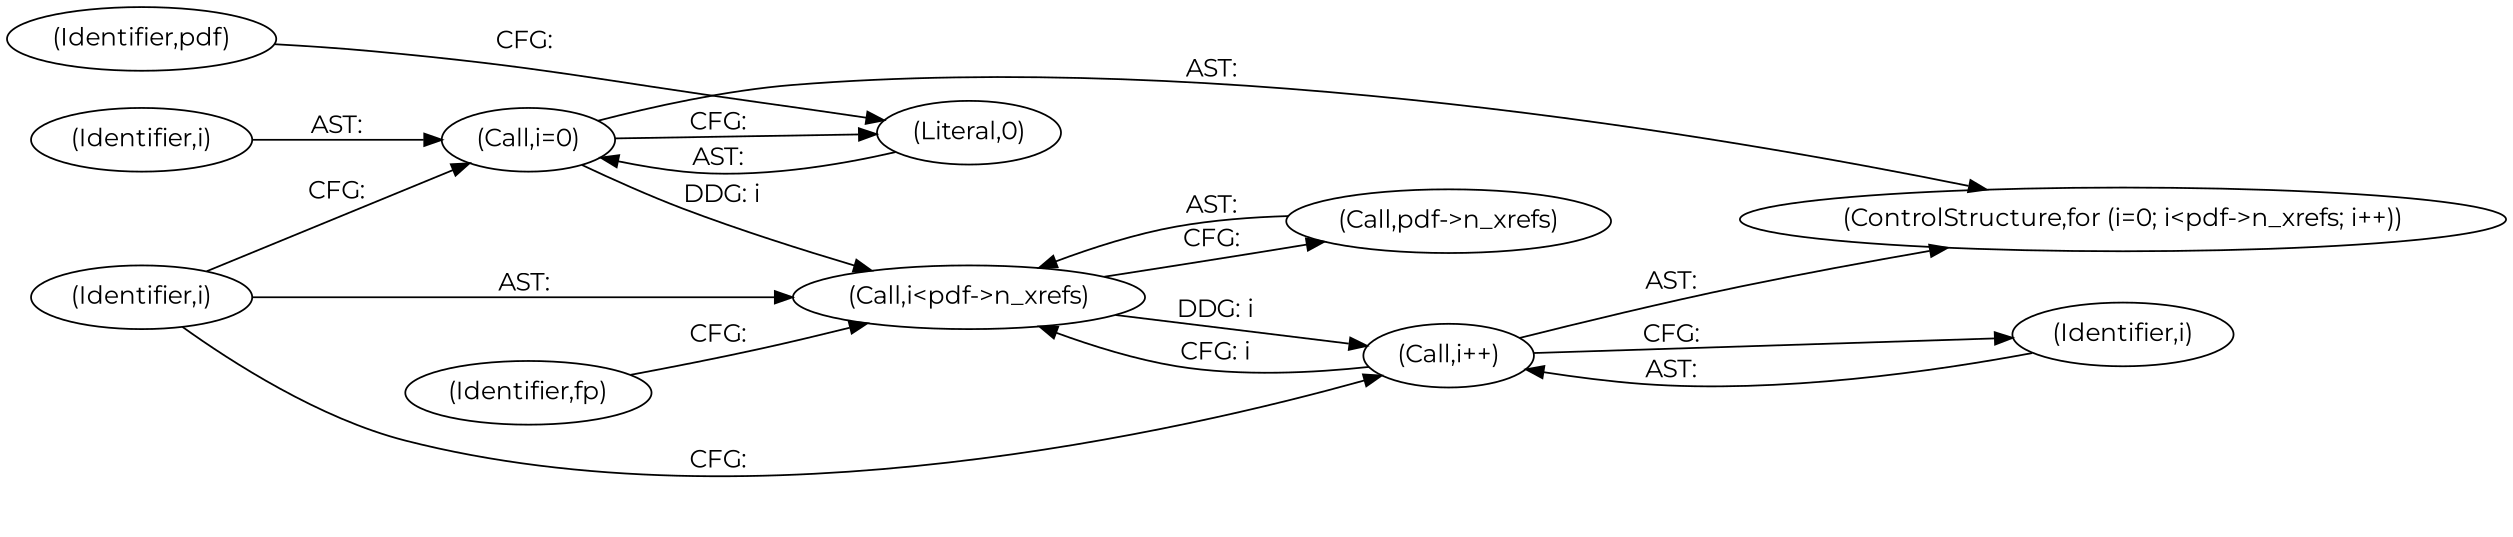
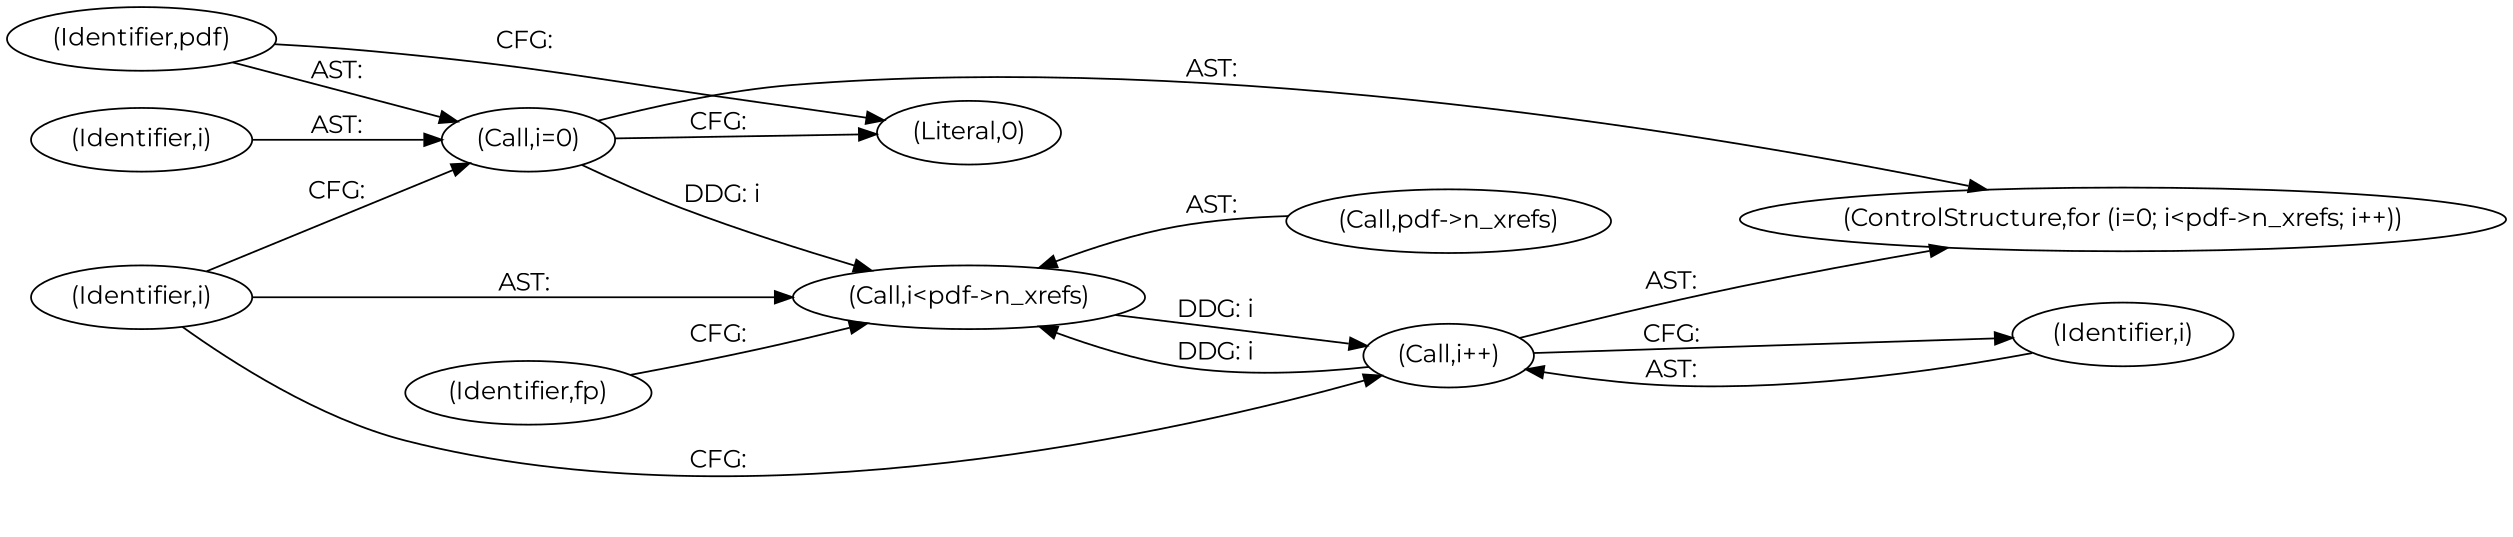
edge "(Literal,0)" -> "(Call,i=0)": now "(Identifier,pdf)" -> "(Call,i=0)"
edge "(Call,i<pdf->n_xrefs)" -> "(Call,pdf->n_xrefs)": removed, label "CFG:"
edge "(Call,i++)" -> "(Call,i<pdf->n_xrefs)": label "CFG: i" -> "DDG: i"
